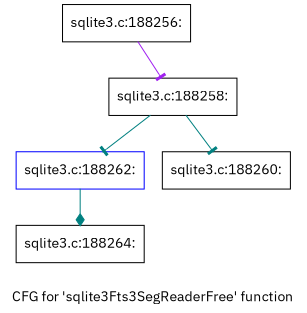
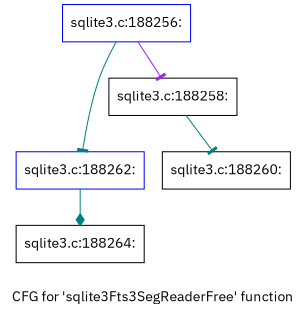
node "sqlite3.c:188256:": color black -> blue
edge "sqlite3.c:188258:" -> "sqlite3.c:188262:": now "sqlite3.c:188256:" -> "sqlite3.c:188262:"
